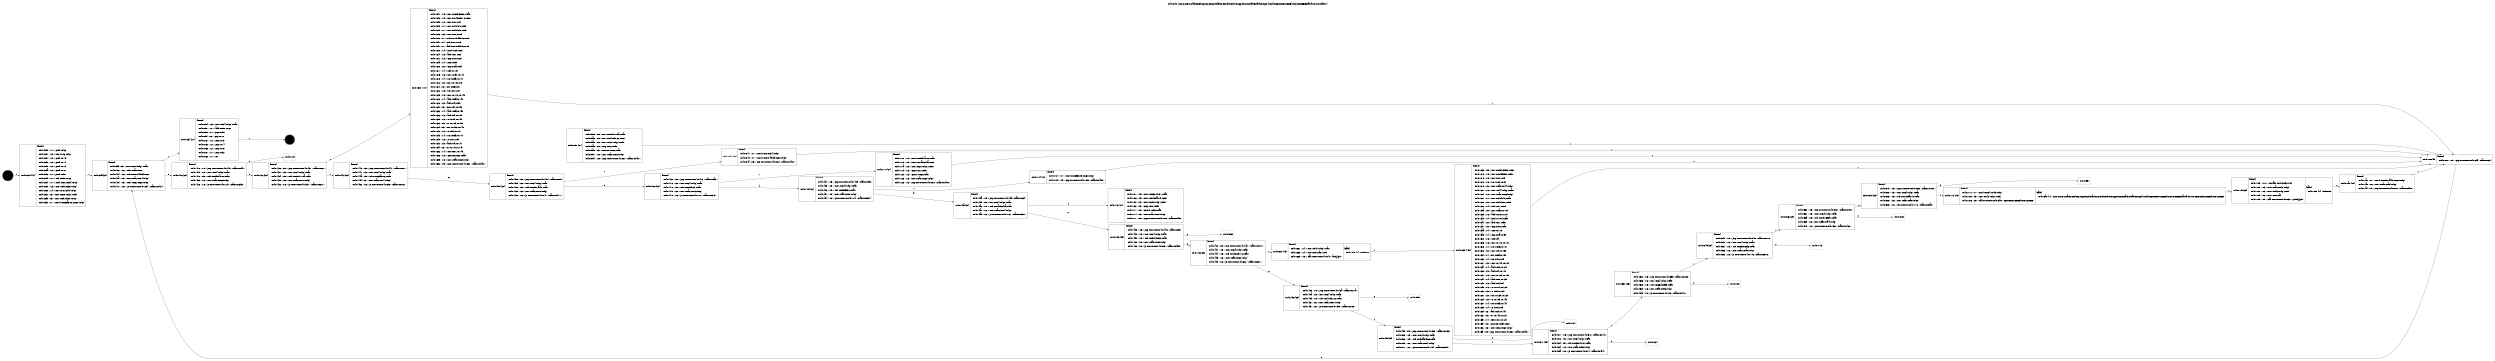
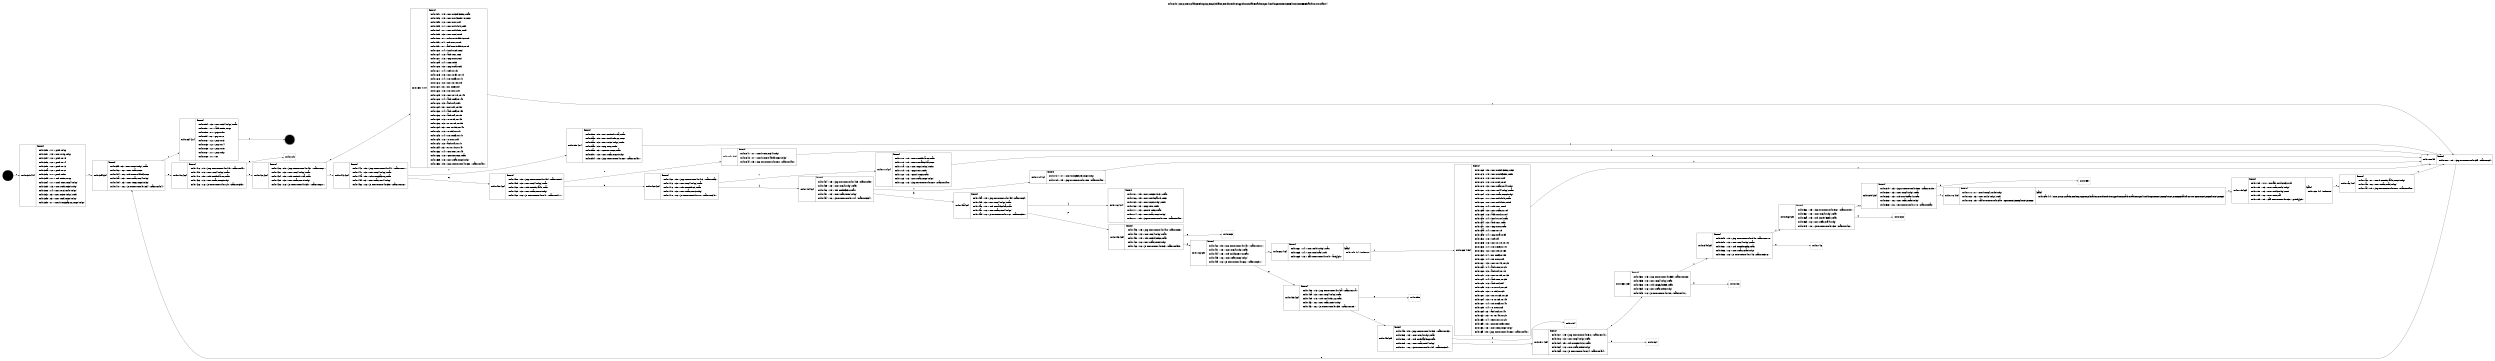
edge "0x401442 [22]" -> "0x40159e [27]": added, label "1"
